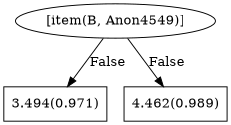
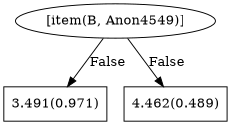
node "3.494(0.971)": label "3.494(0.971)" -> "3.491(0.971)"
node "4.462(0.989)": label "4.462(0.989)" -> "4.462(0.489)"
